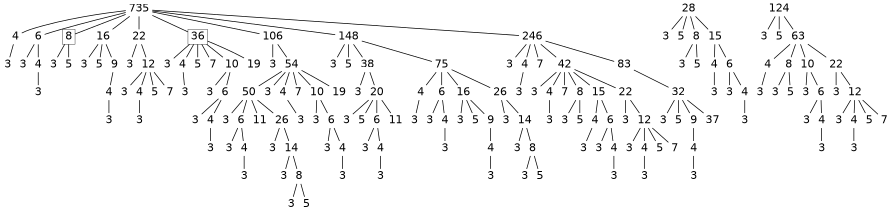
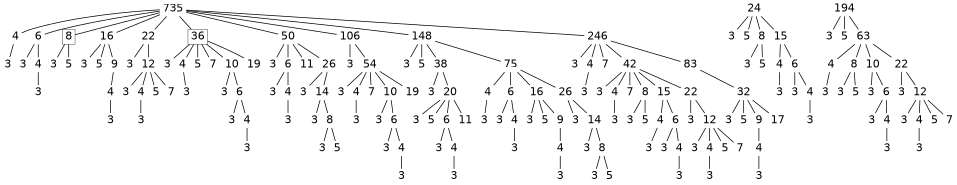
node "28": label "28" -> "24"
node "124": label "124" -> "194"
edge "54" -- "50": now "735" -- "50"
node "37": label "37" -> "17"
